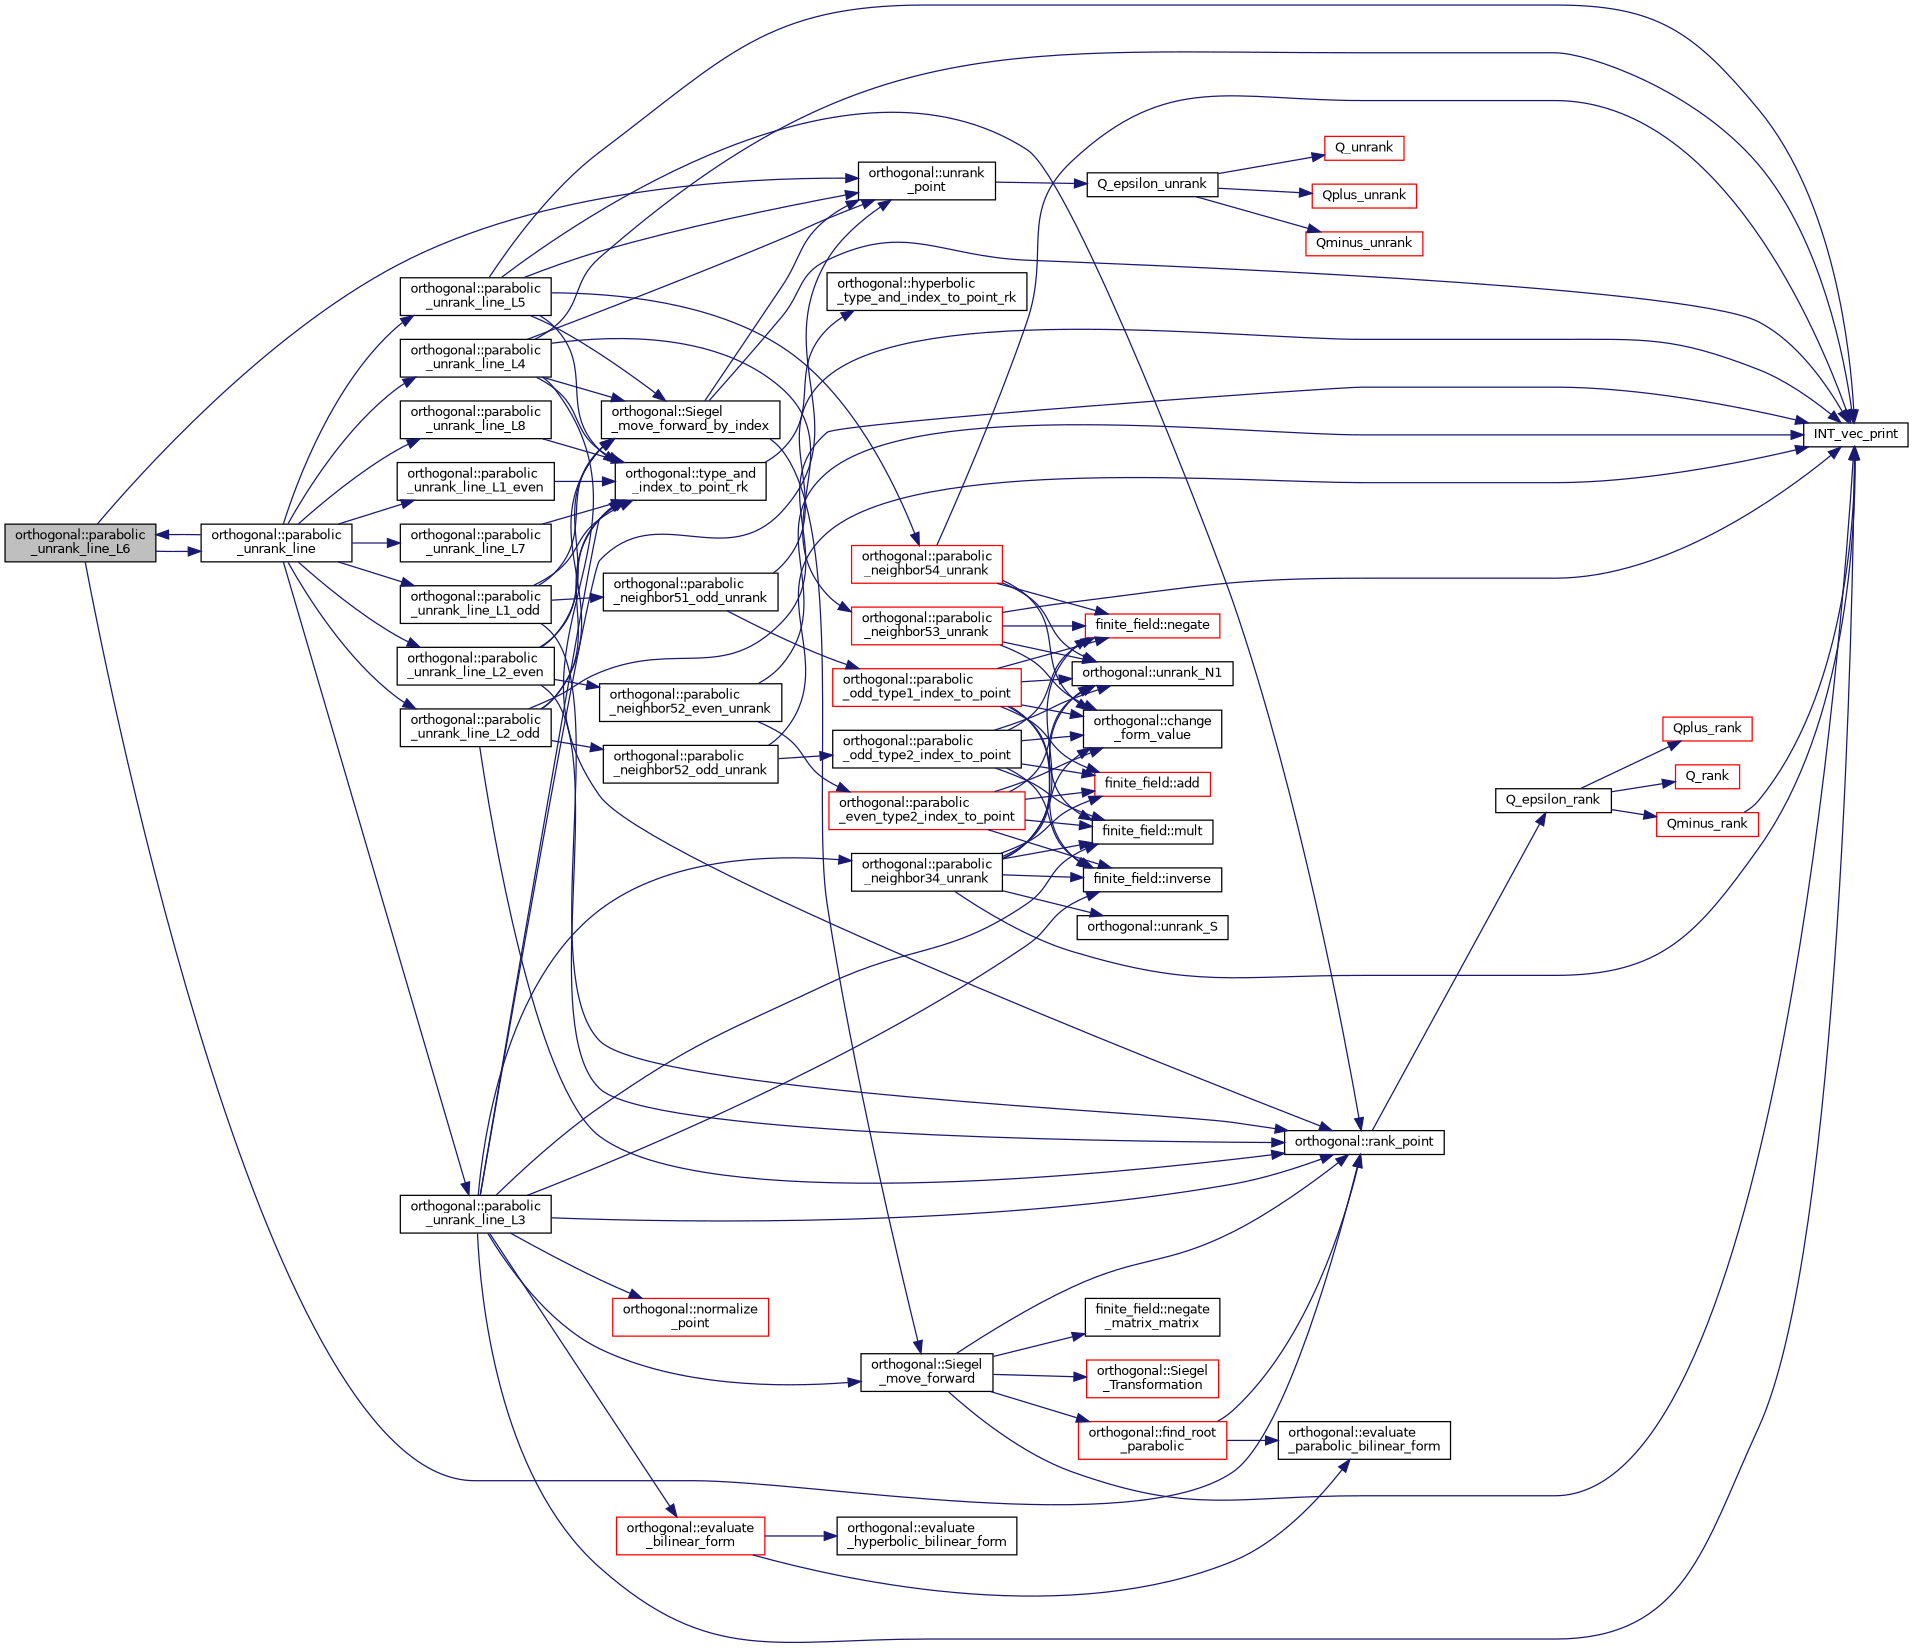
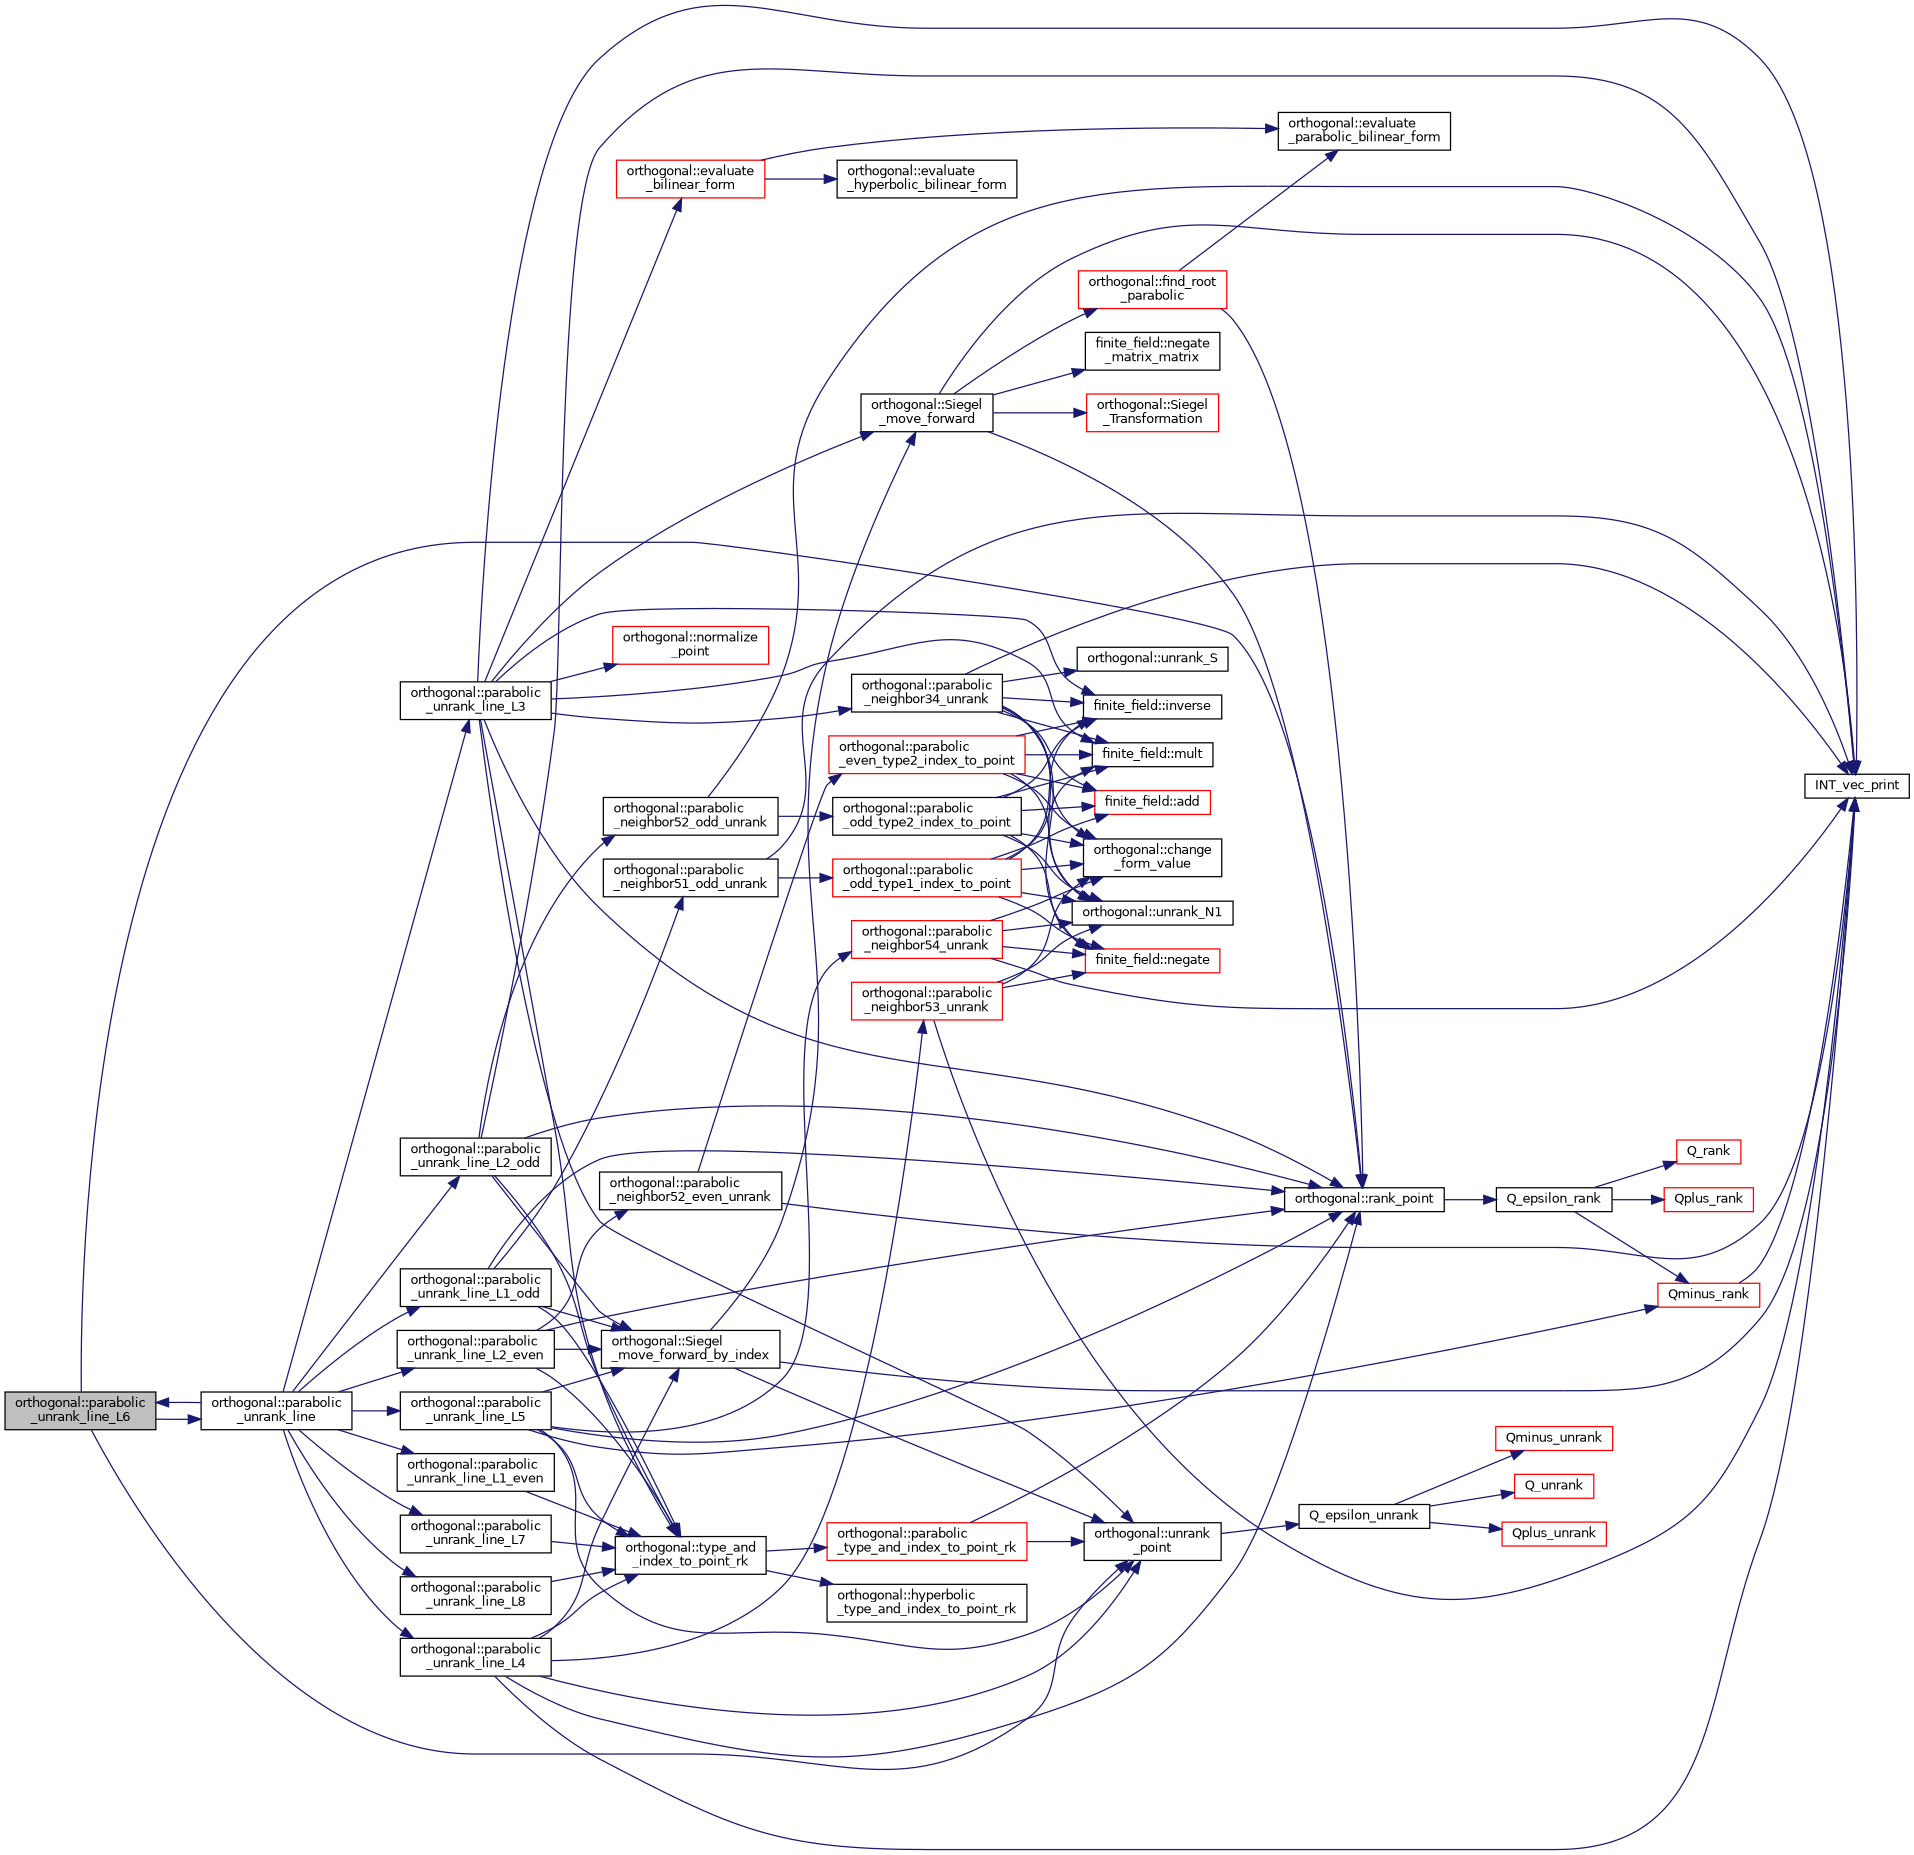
edge "orthogonal::parabolic _unrank_line_L5" -> "INT_vec_print": now "orthogonal::parabolic _unrank_line_L5" -> "Qminus_rank"
node "orthogonal::parabolic _type_and_index_to_point_rk": added
